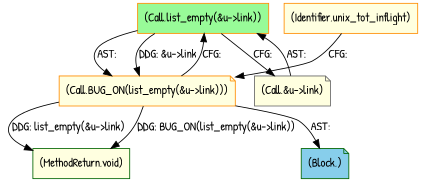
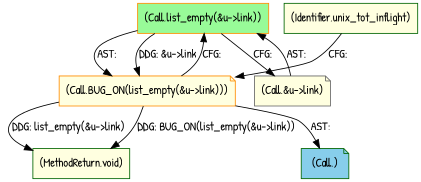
node "(Identifier,unix_tot_inflight)": color darkorange -> darkgreen
node "(Block,)": label "(Block,)" -> "(Call,)"
